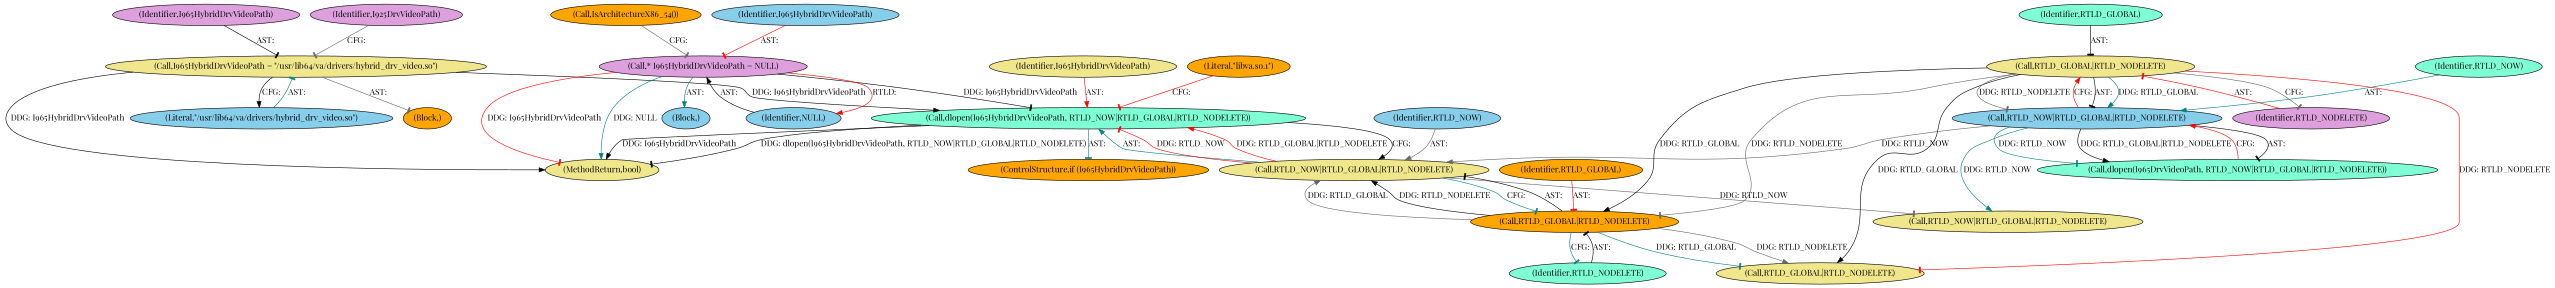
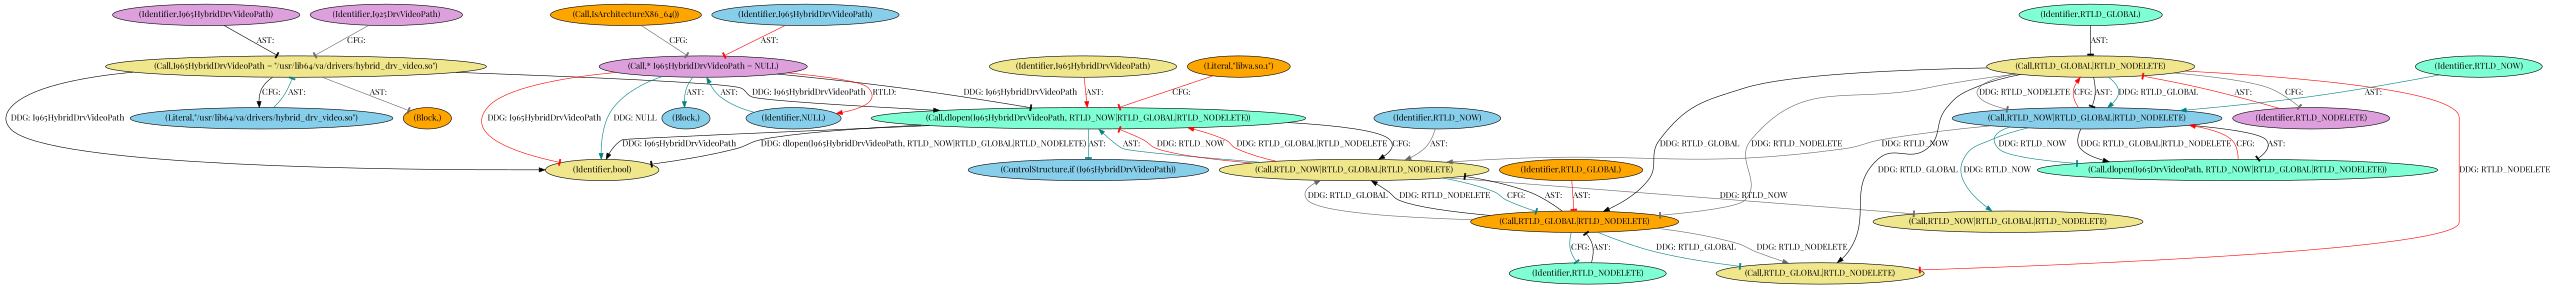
node "(Call,IsArchitectureX86_54())": label "(Call,IsArchitectureX86_54())" -> "(Call,IsArchitectureX86_64())"
edge "(Identifier,NULL)" -> "(Call,* I965HybridDrvVideoPath = NULL)": color black -> teal
node "(MethodReturn,bool)": label "(MethodReturn,bool)" -> "(Identifier,bool)"
node "(ControlStructure,if (I965HybridDrvVideoPath))": fillcolor orange -> skyblue
